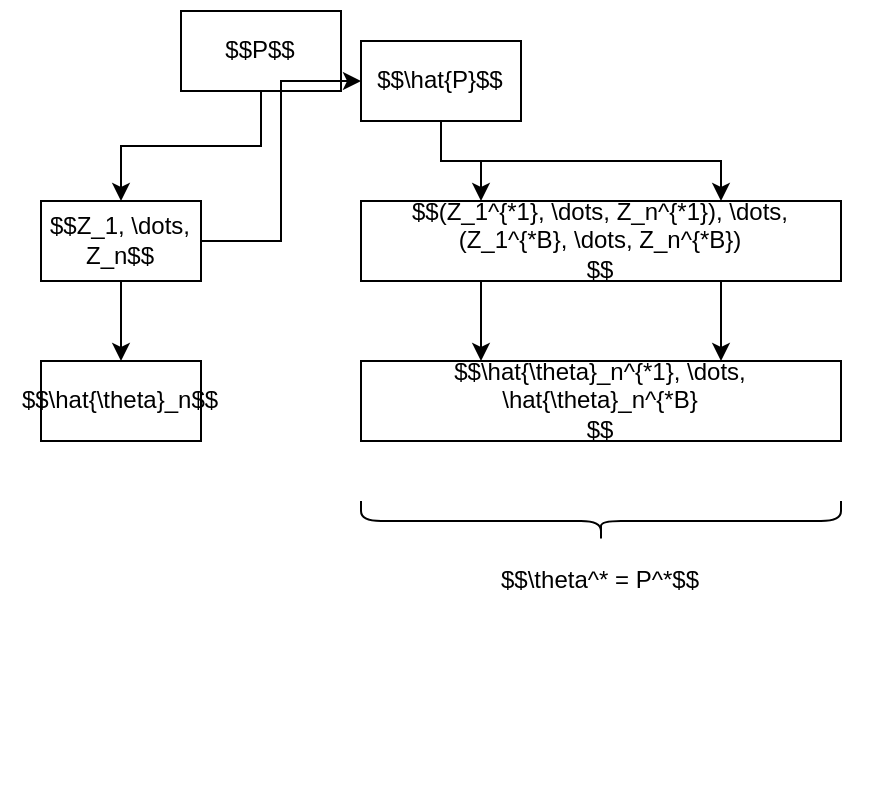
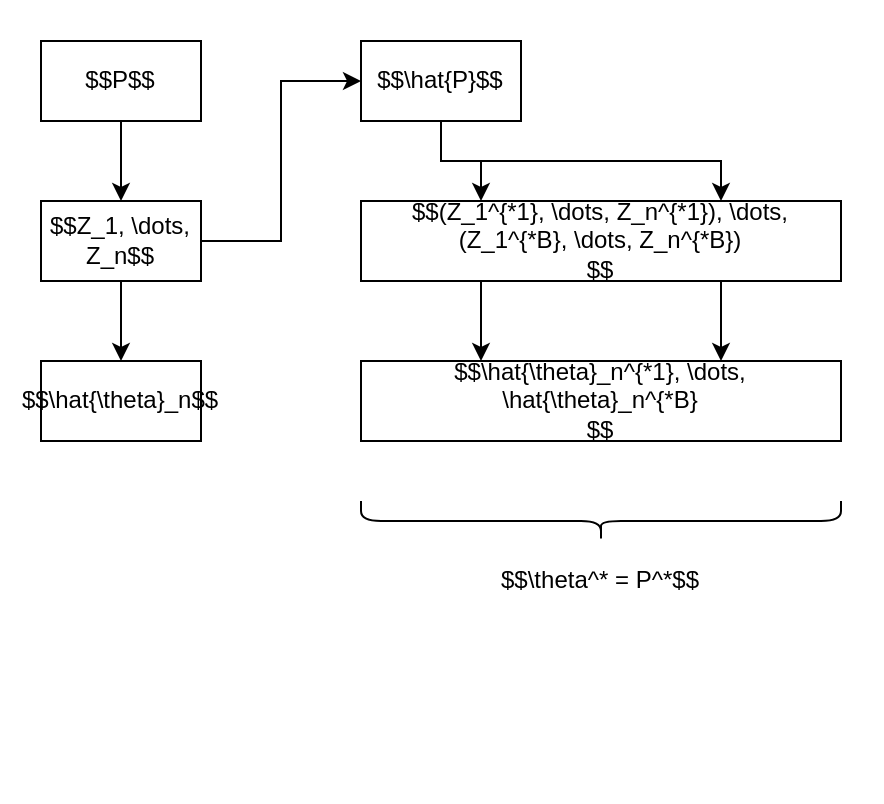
node "$$P$$": moved (261, 51) -> (121, 81)
